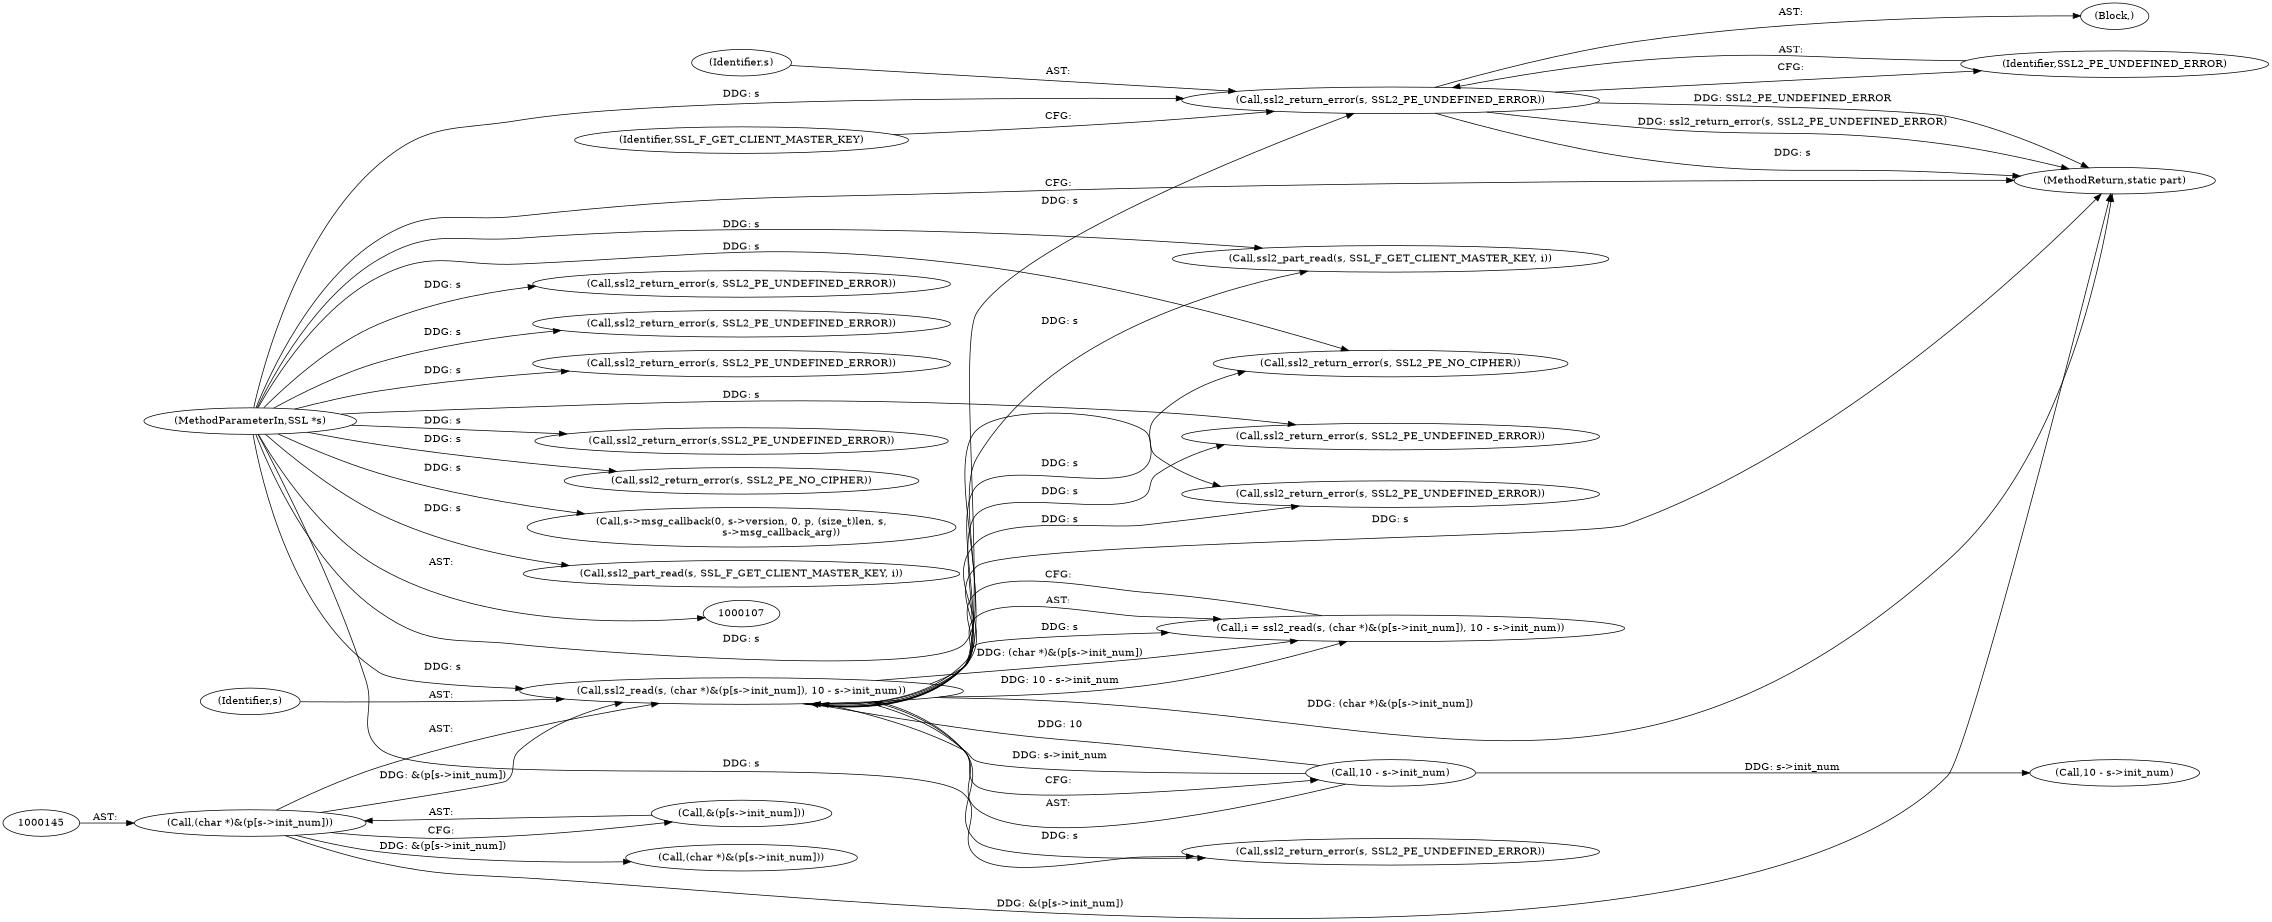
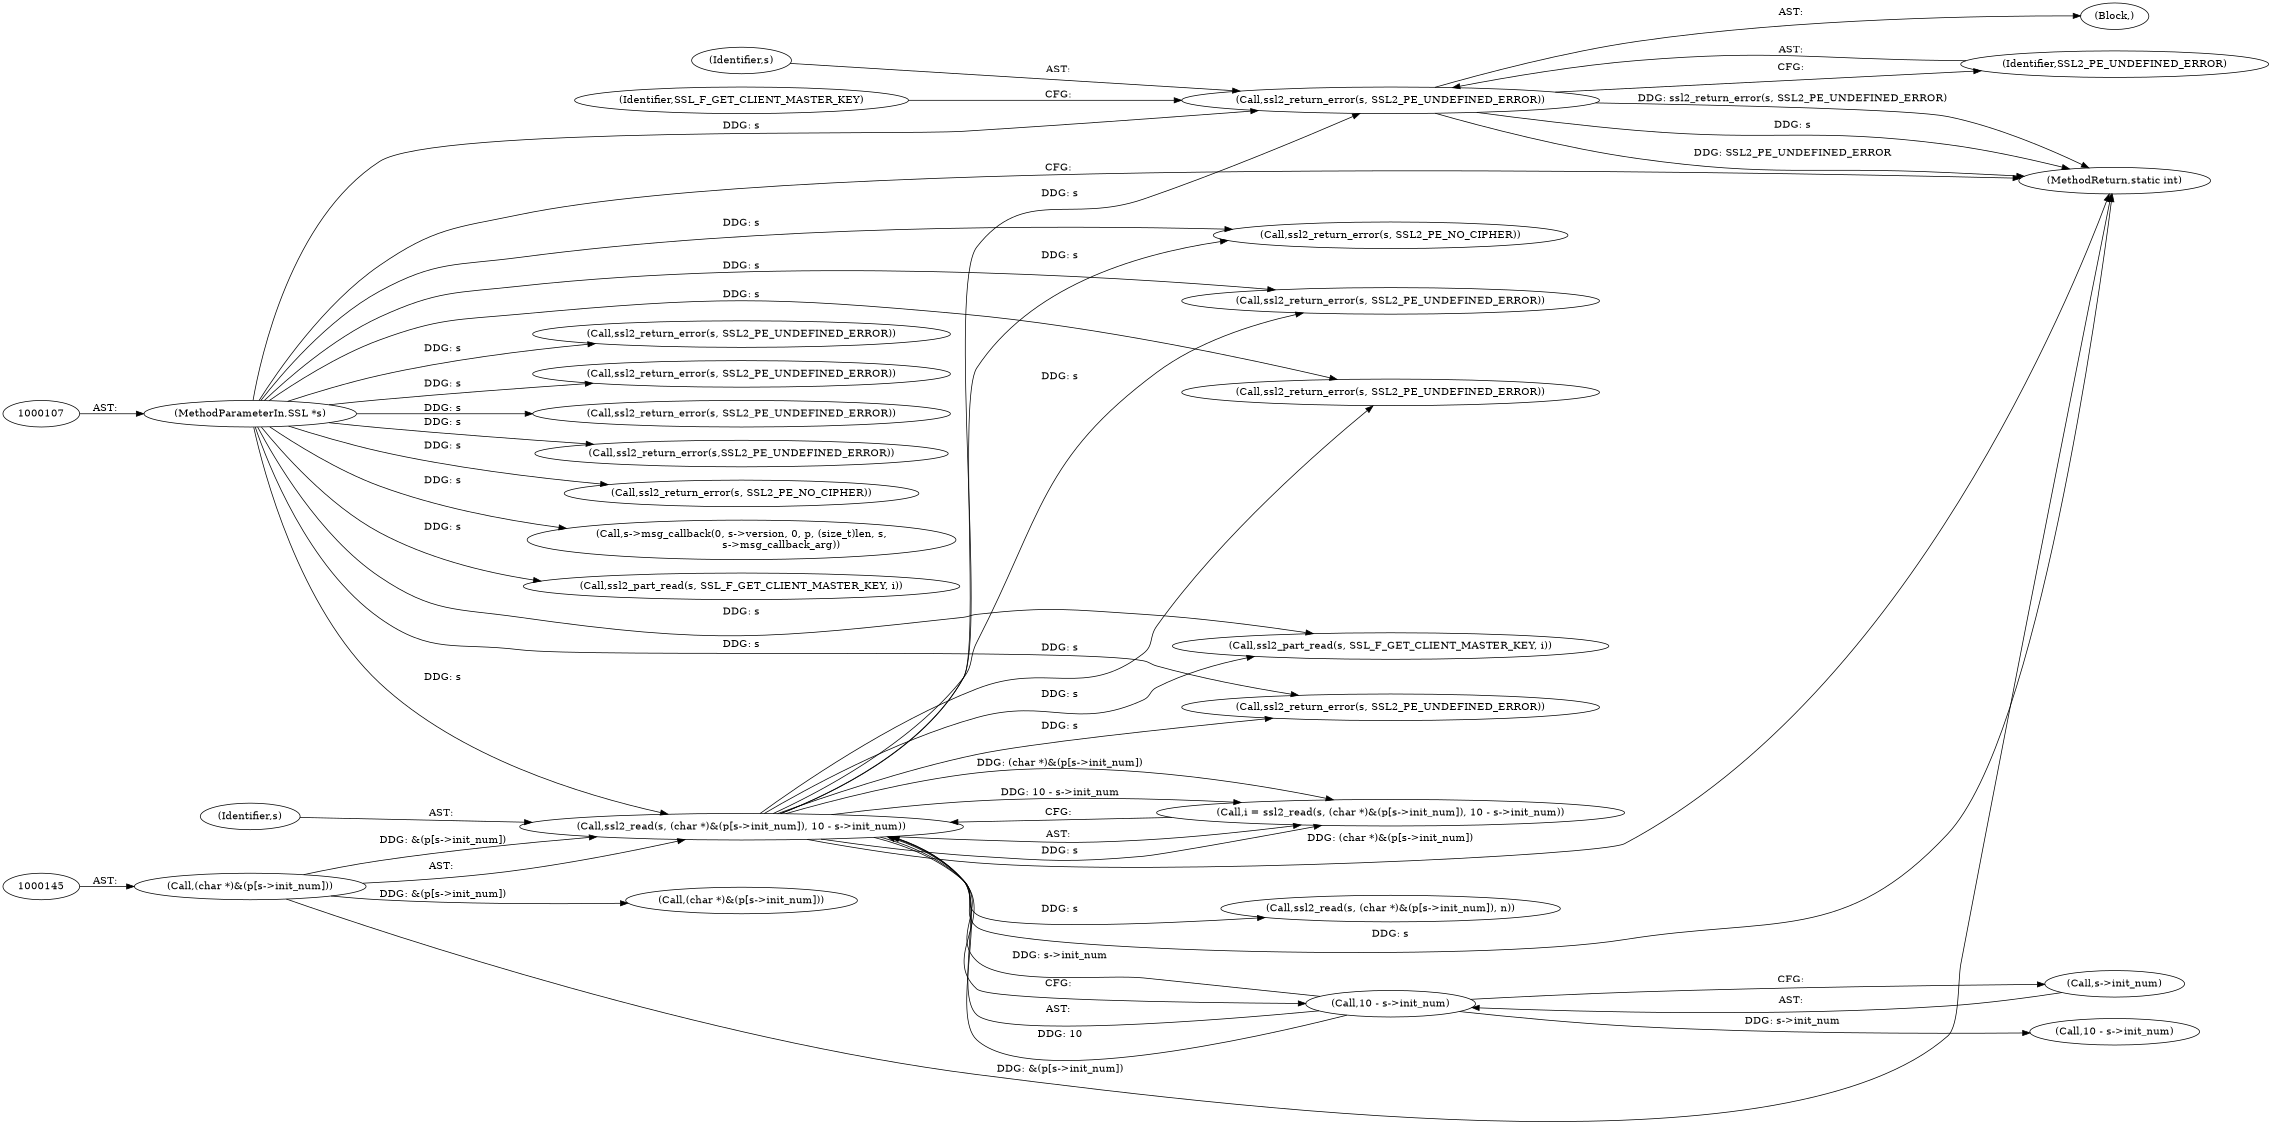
node "(MethodReturn,static part)": label "(MethodReturn,static part)" -> "(MethodReturn,static int)"
edge "(MethodParameterIn,SSL *s)" -> "1000107": reversed
node "(Call,&(p[s->init_num]))": removed
node "(Call,ssl2_read(s, (char *)&(p[s->init_num]), n))": added
node "(Call,s->init_num)": added
